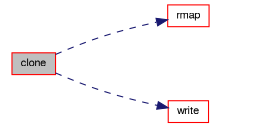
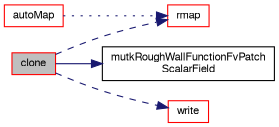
node "autoMap": added
node "mutkRoughWallFunctionFvPatch ScalarField": added
